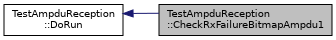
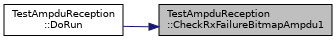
edge "TestAmpduReception ::CheckRxFailureBitmapAmpdu1" -> "TestAmpduReception ::DoRun": reversed
